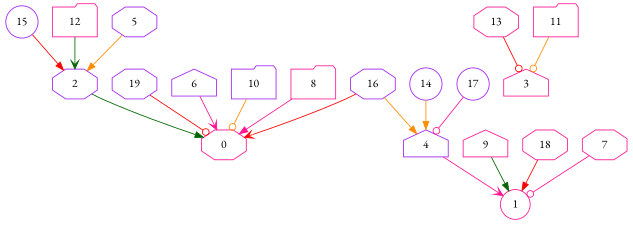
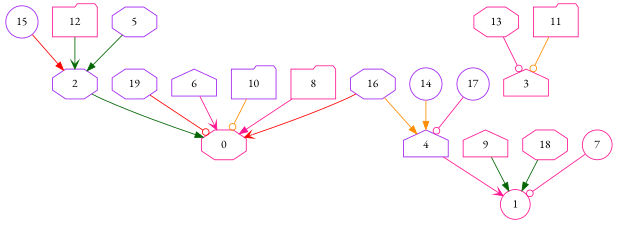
edge "5" -> "2": color darkorange -> darkgreen
edge "13" -> "3": color red -> deeppink
node "7": shape octagon -> circle
edge "18" -> "1": color red -> darkgreen
